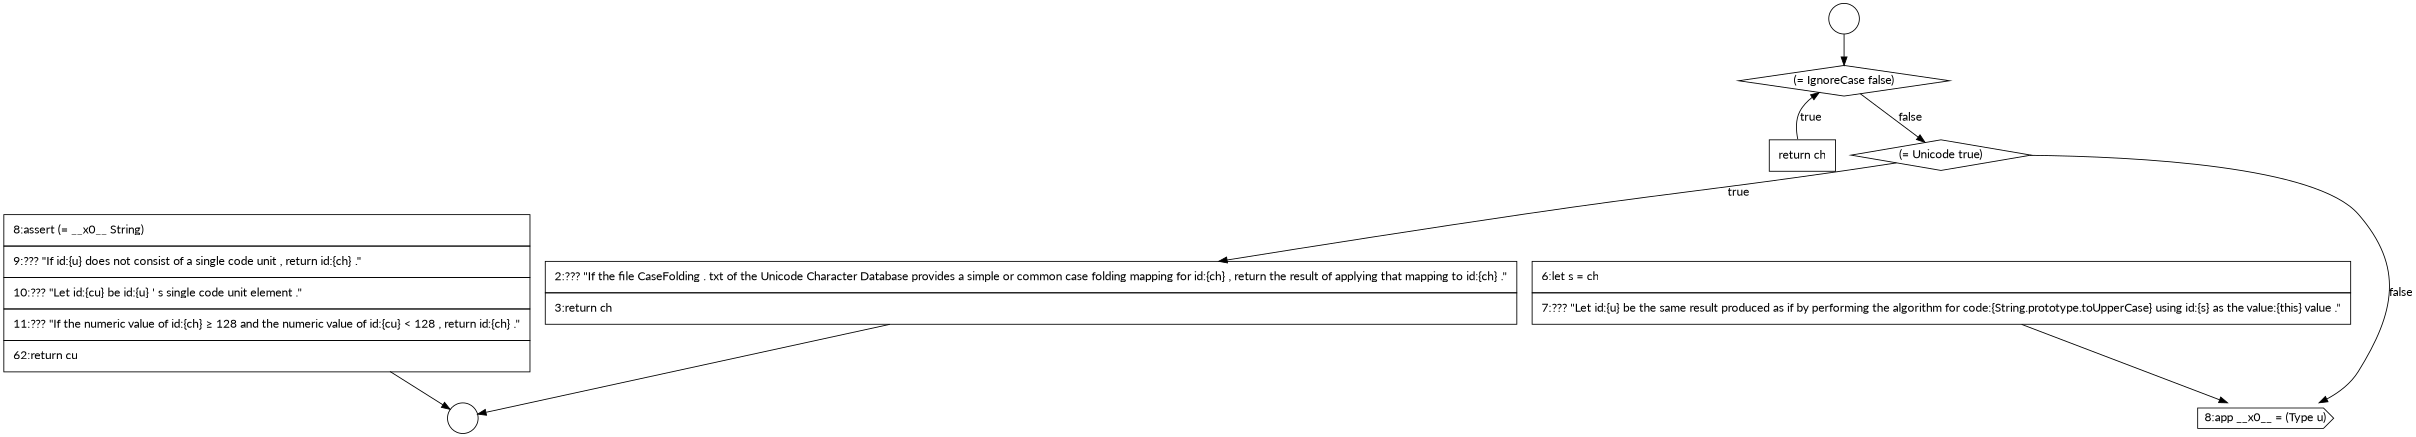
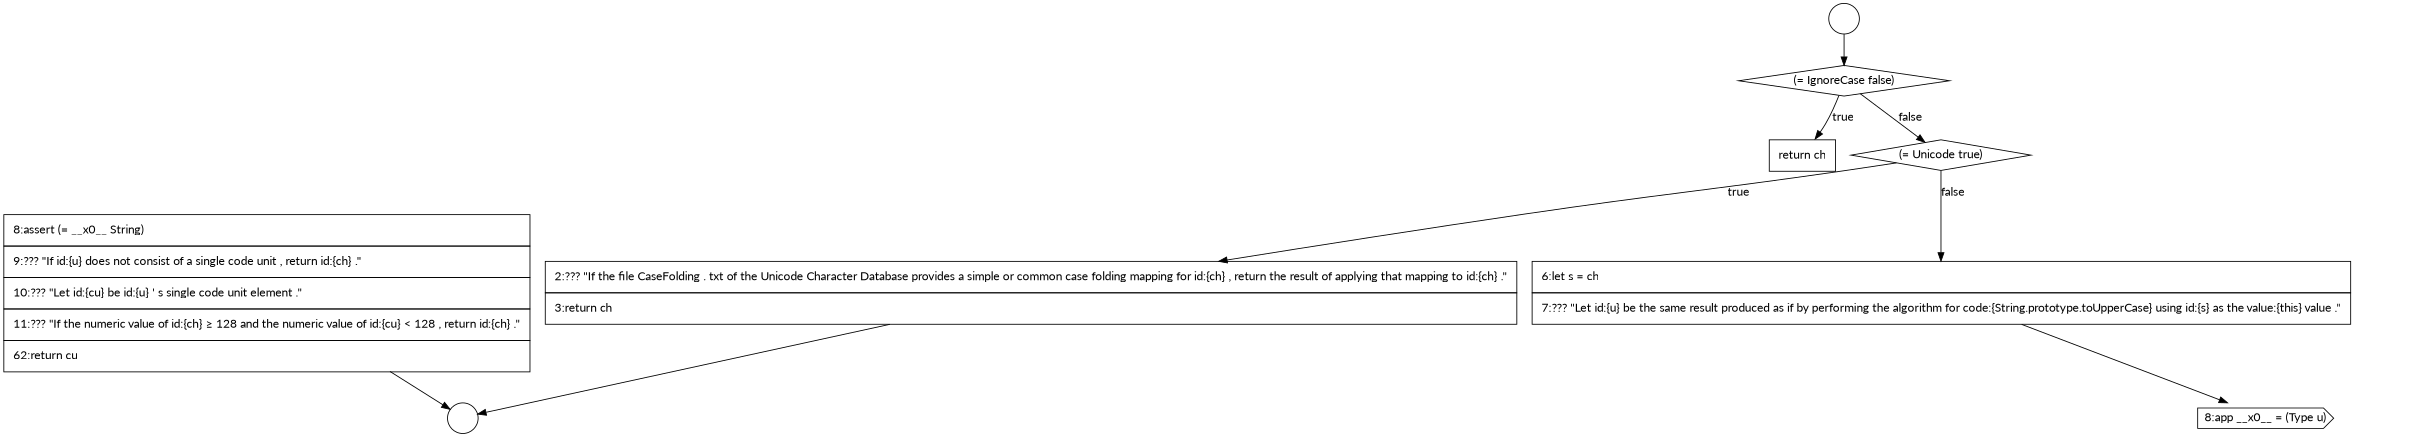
edge "return ch" -> "(= IgnoreCase false)": reversed
edge "(= Unicode true)" -> "8:app __x0__ = (Type u)": now "(= Unicode true)" -> "6:let s = ch"
